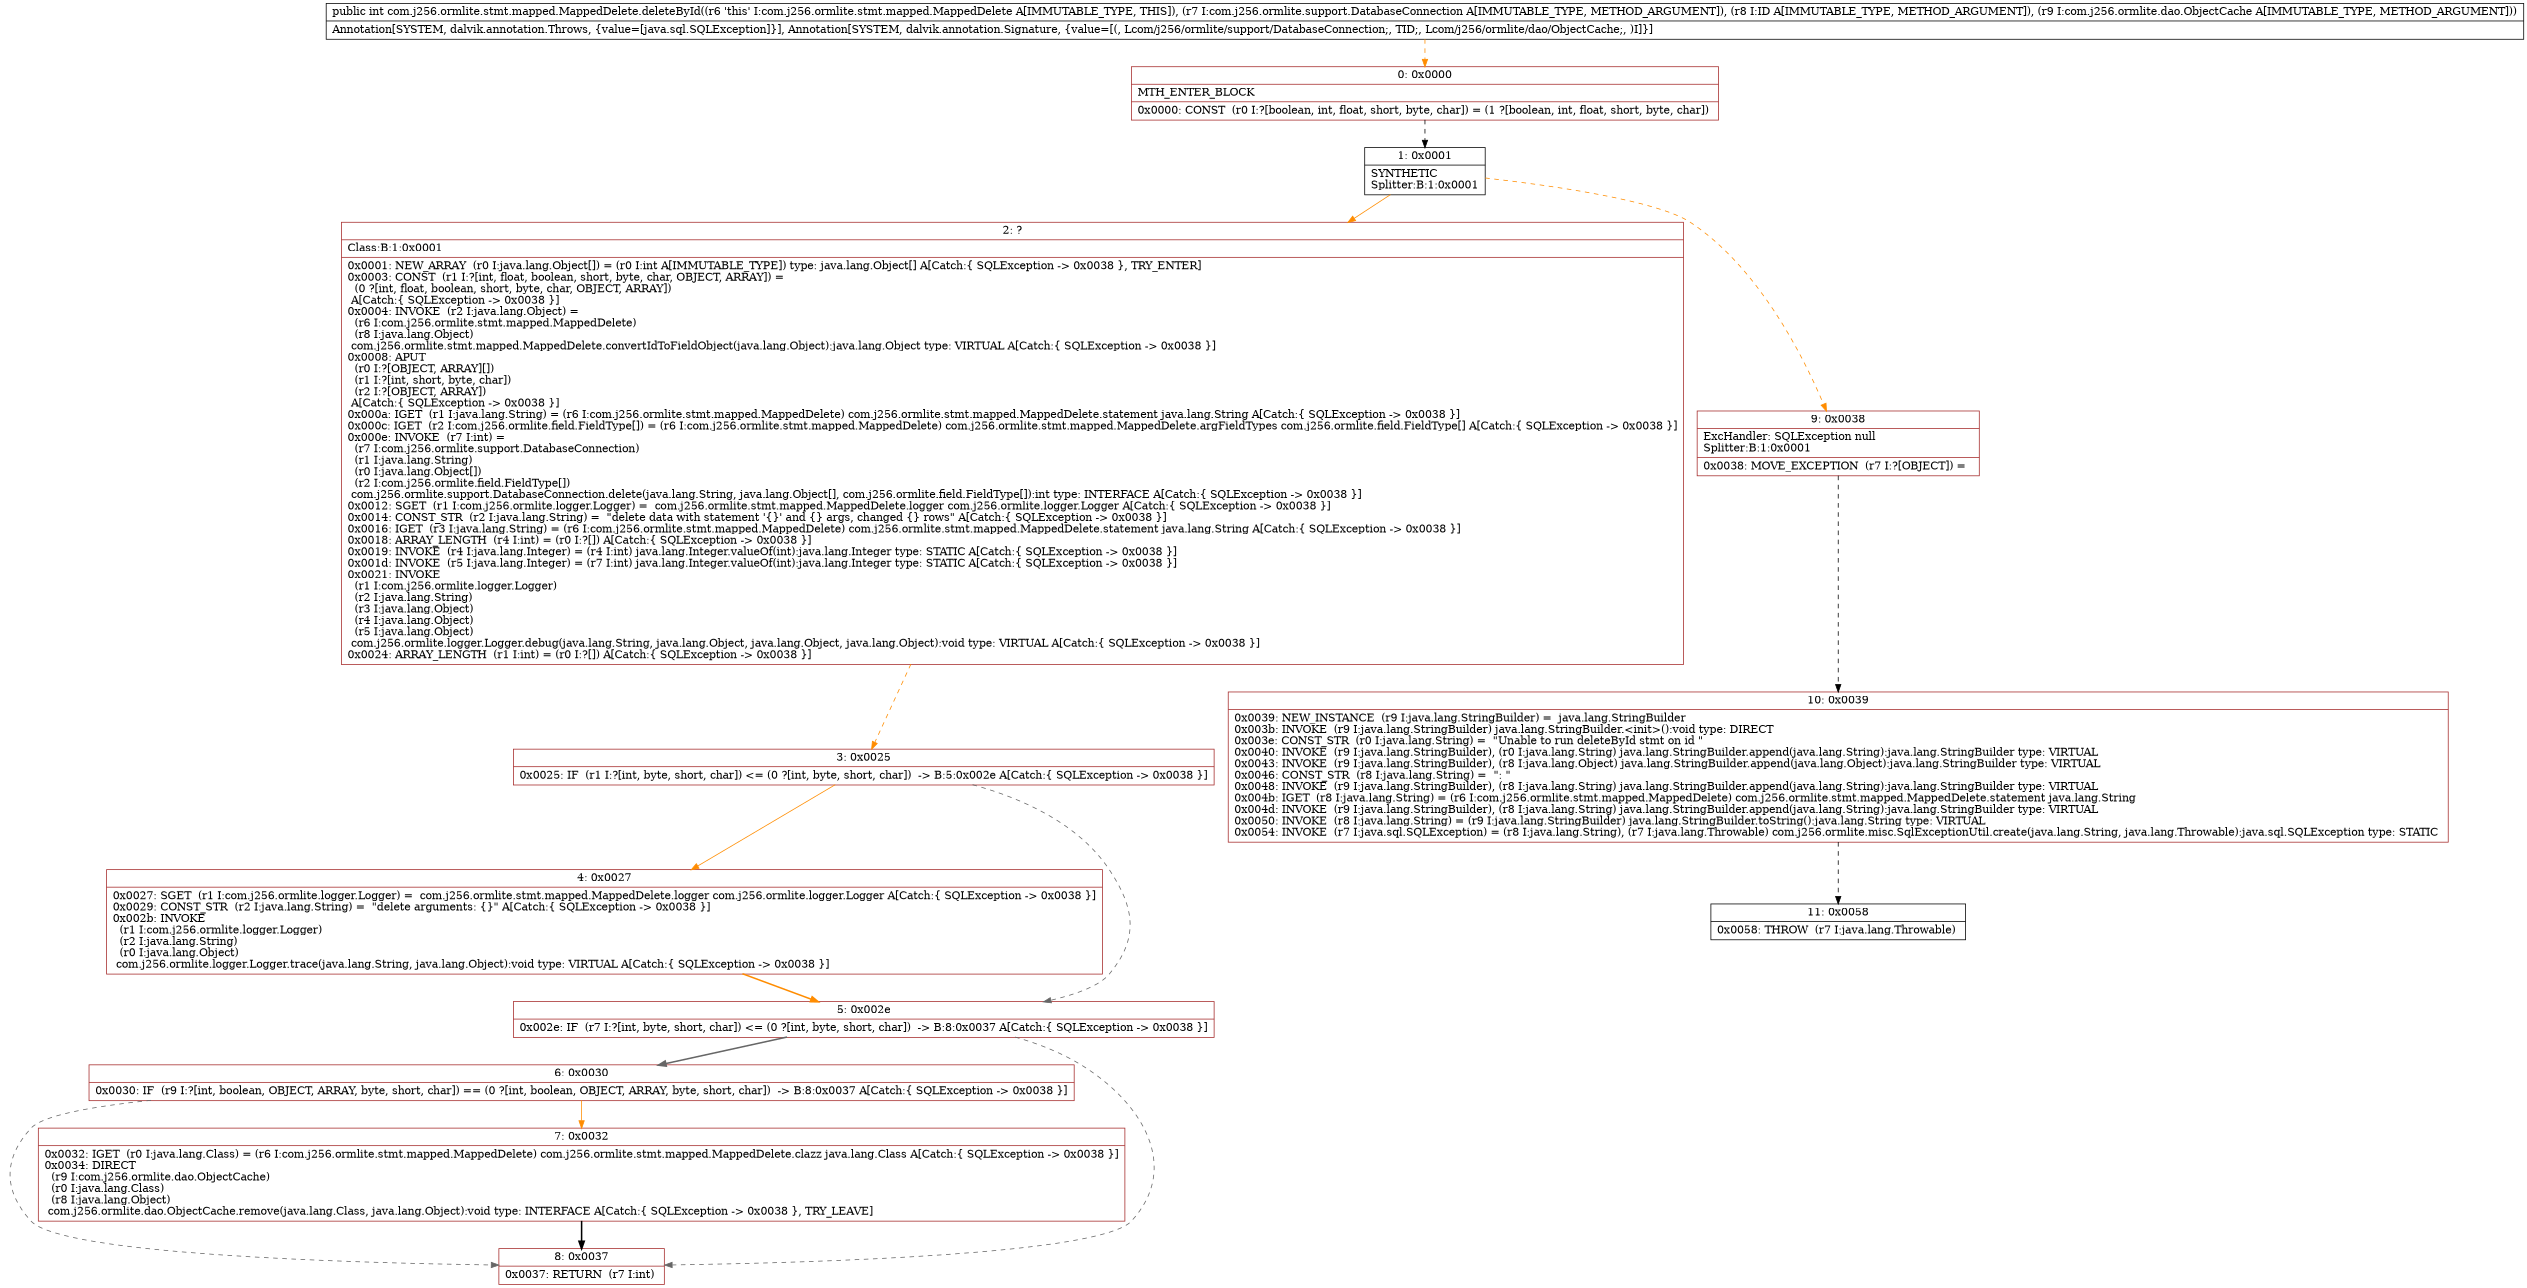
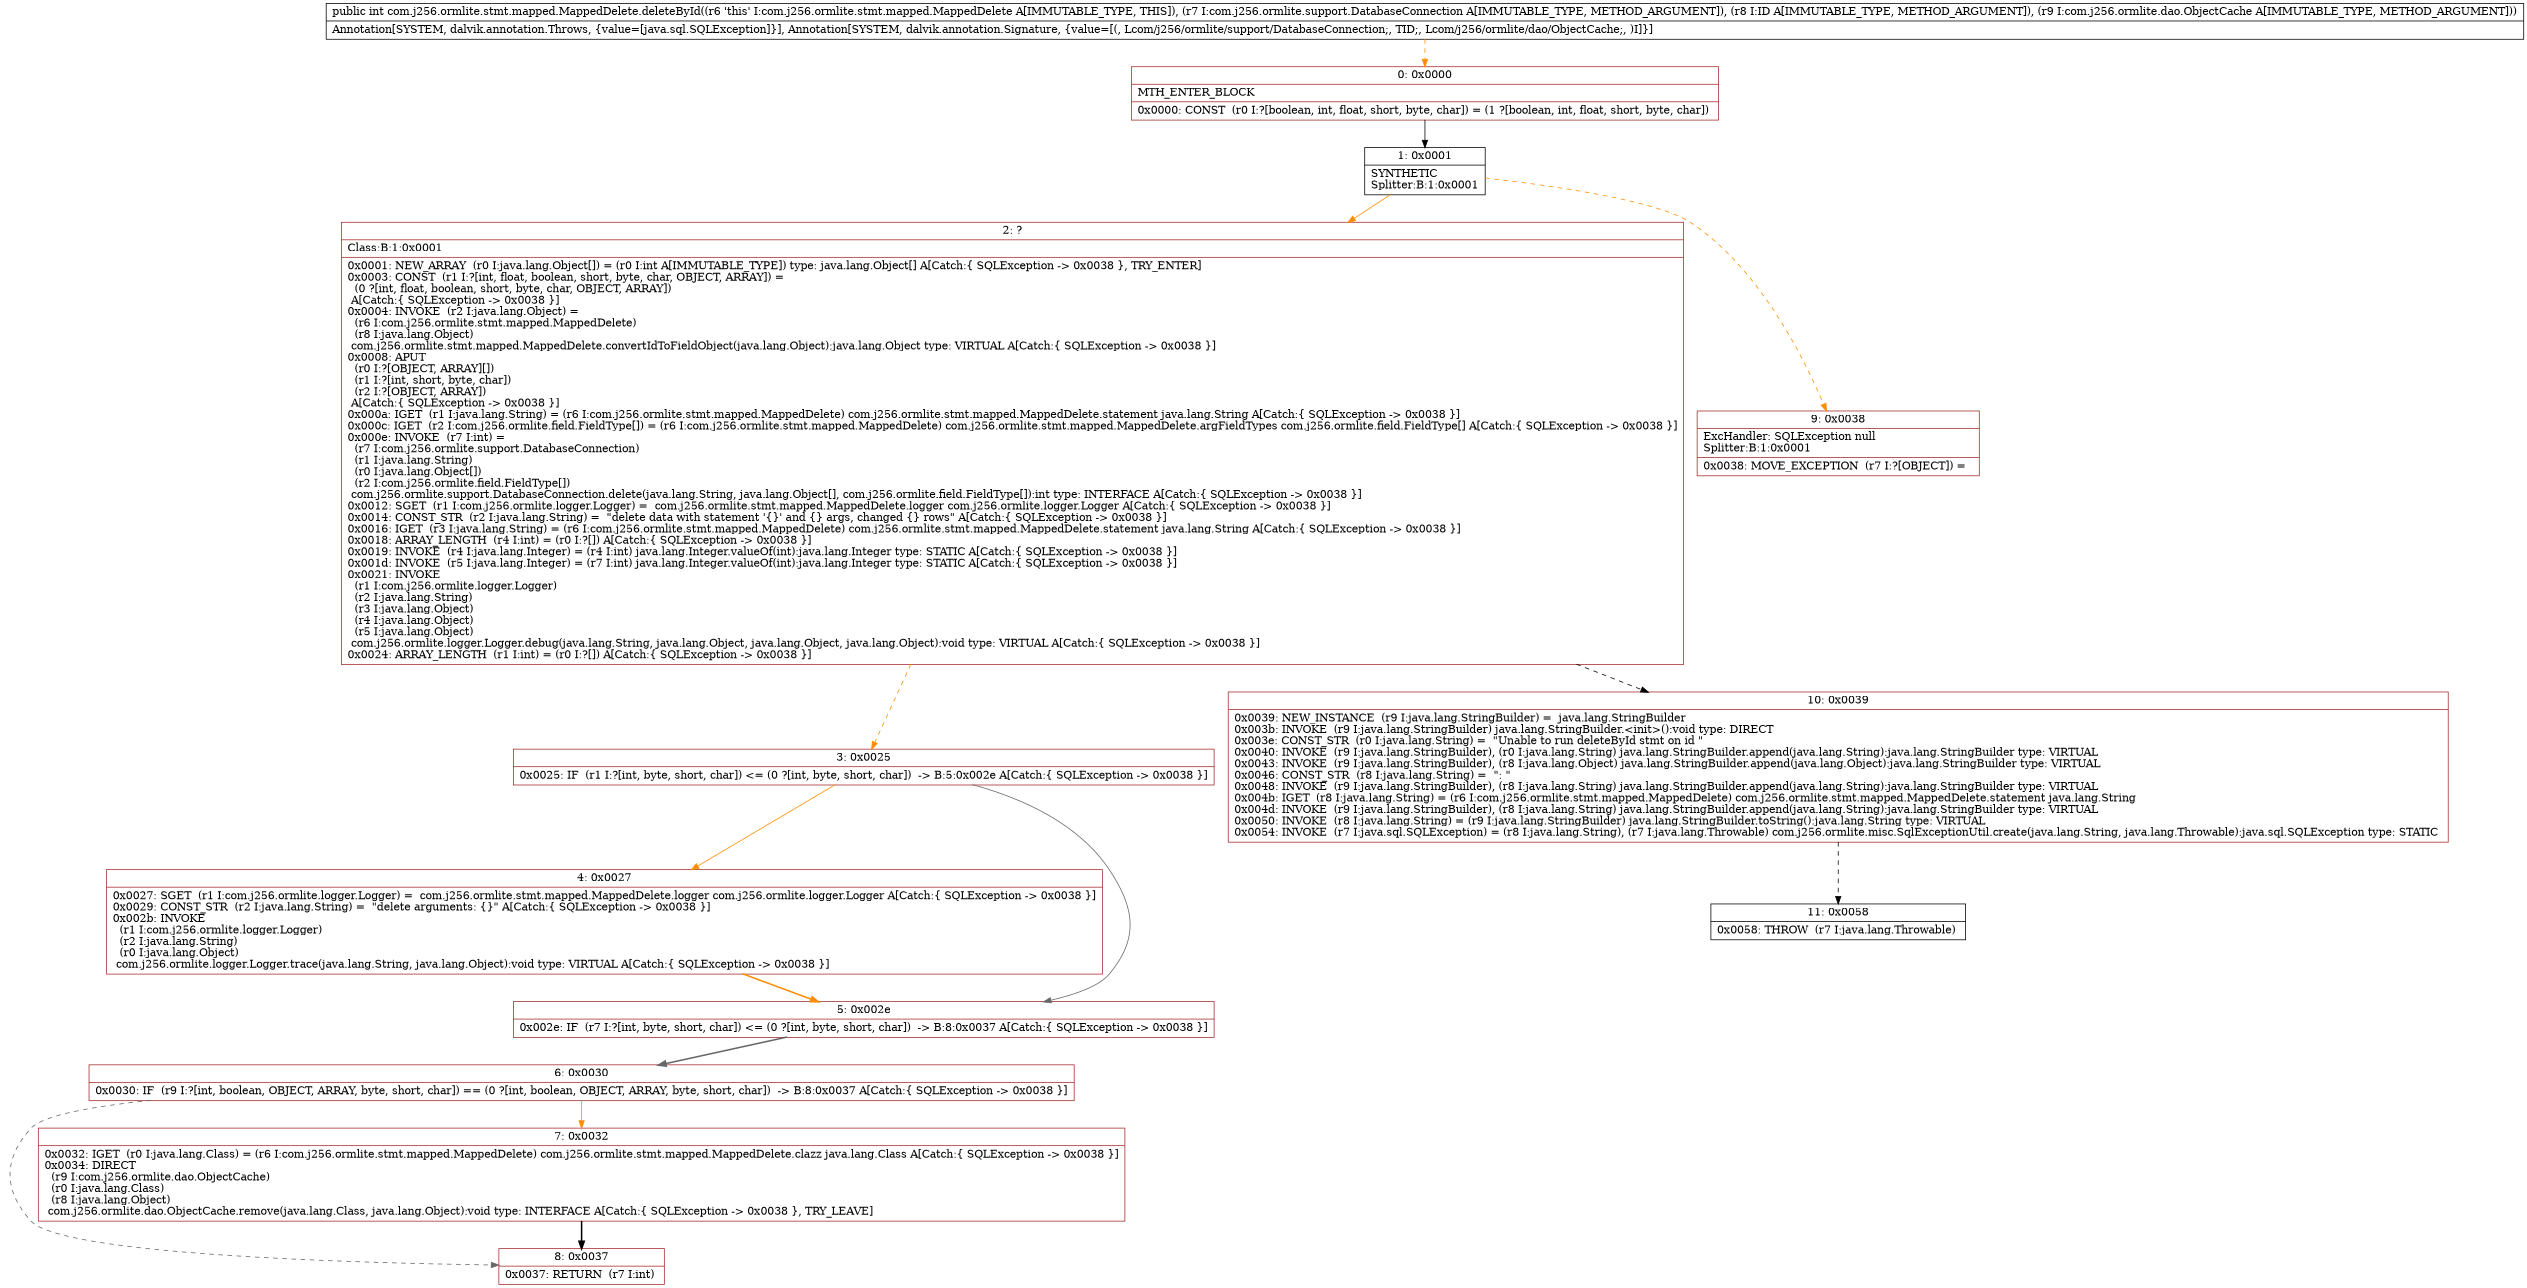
edge "0: 0x0000" -> "1: 0x0001": style dashed -> solid
edge "9: 0x0038" -> "10: 0x0039": now "2: ?" -> "10: 0x0039"
edge "3: 0x0025" -> "5: 0x002e": style dashed -> solid
edge "5: 0x002e" -> "8: 0x0037": removed
